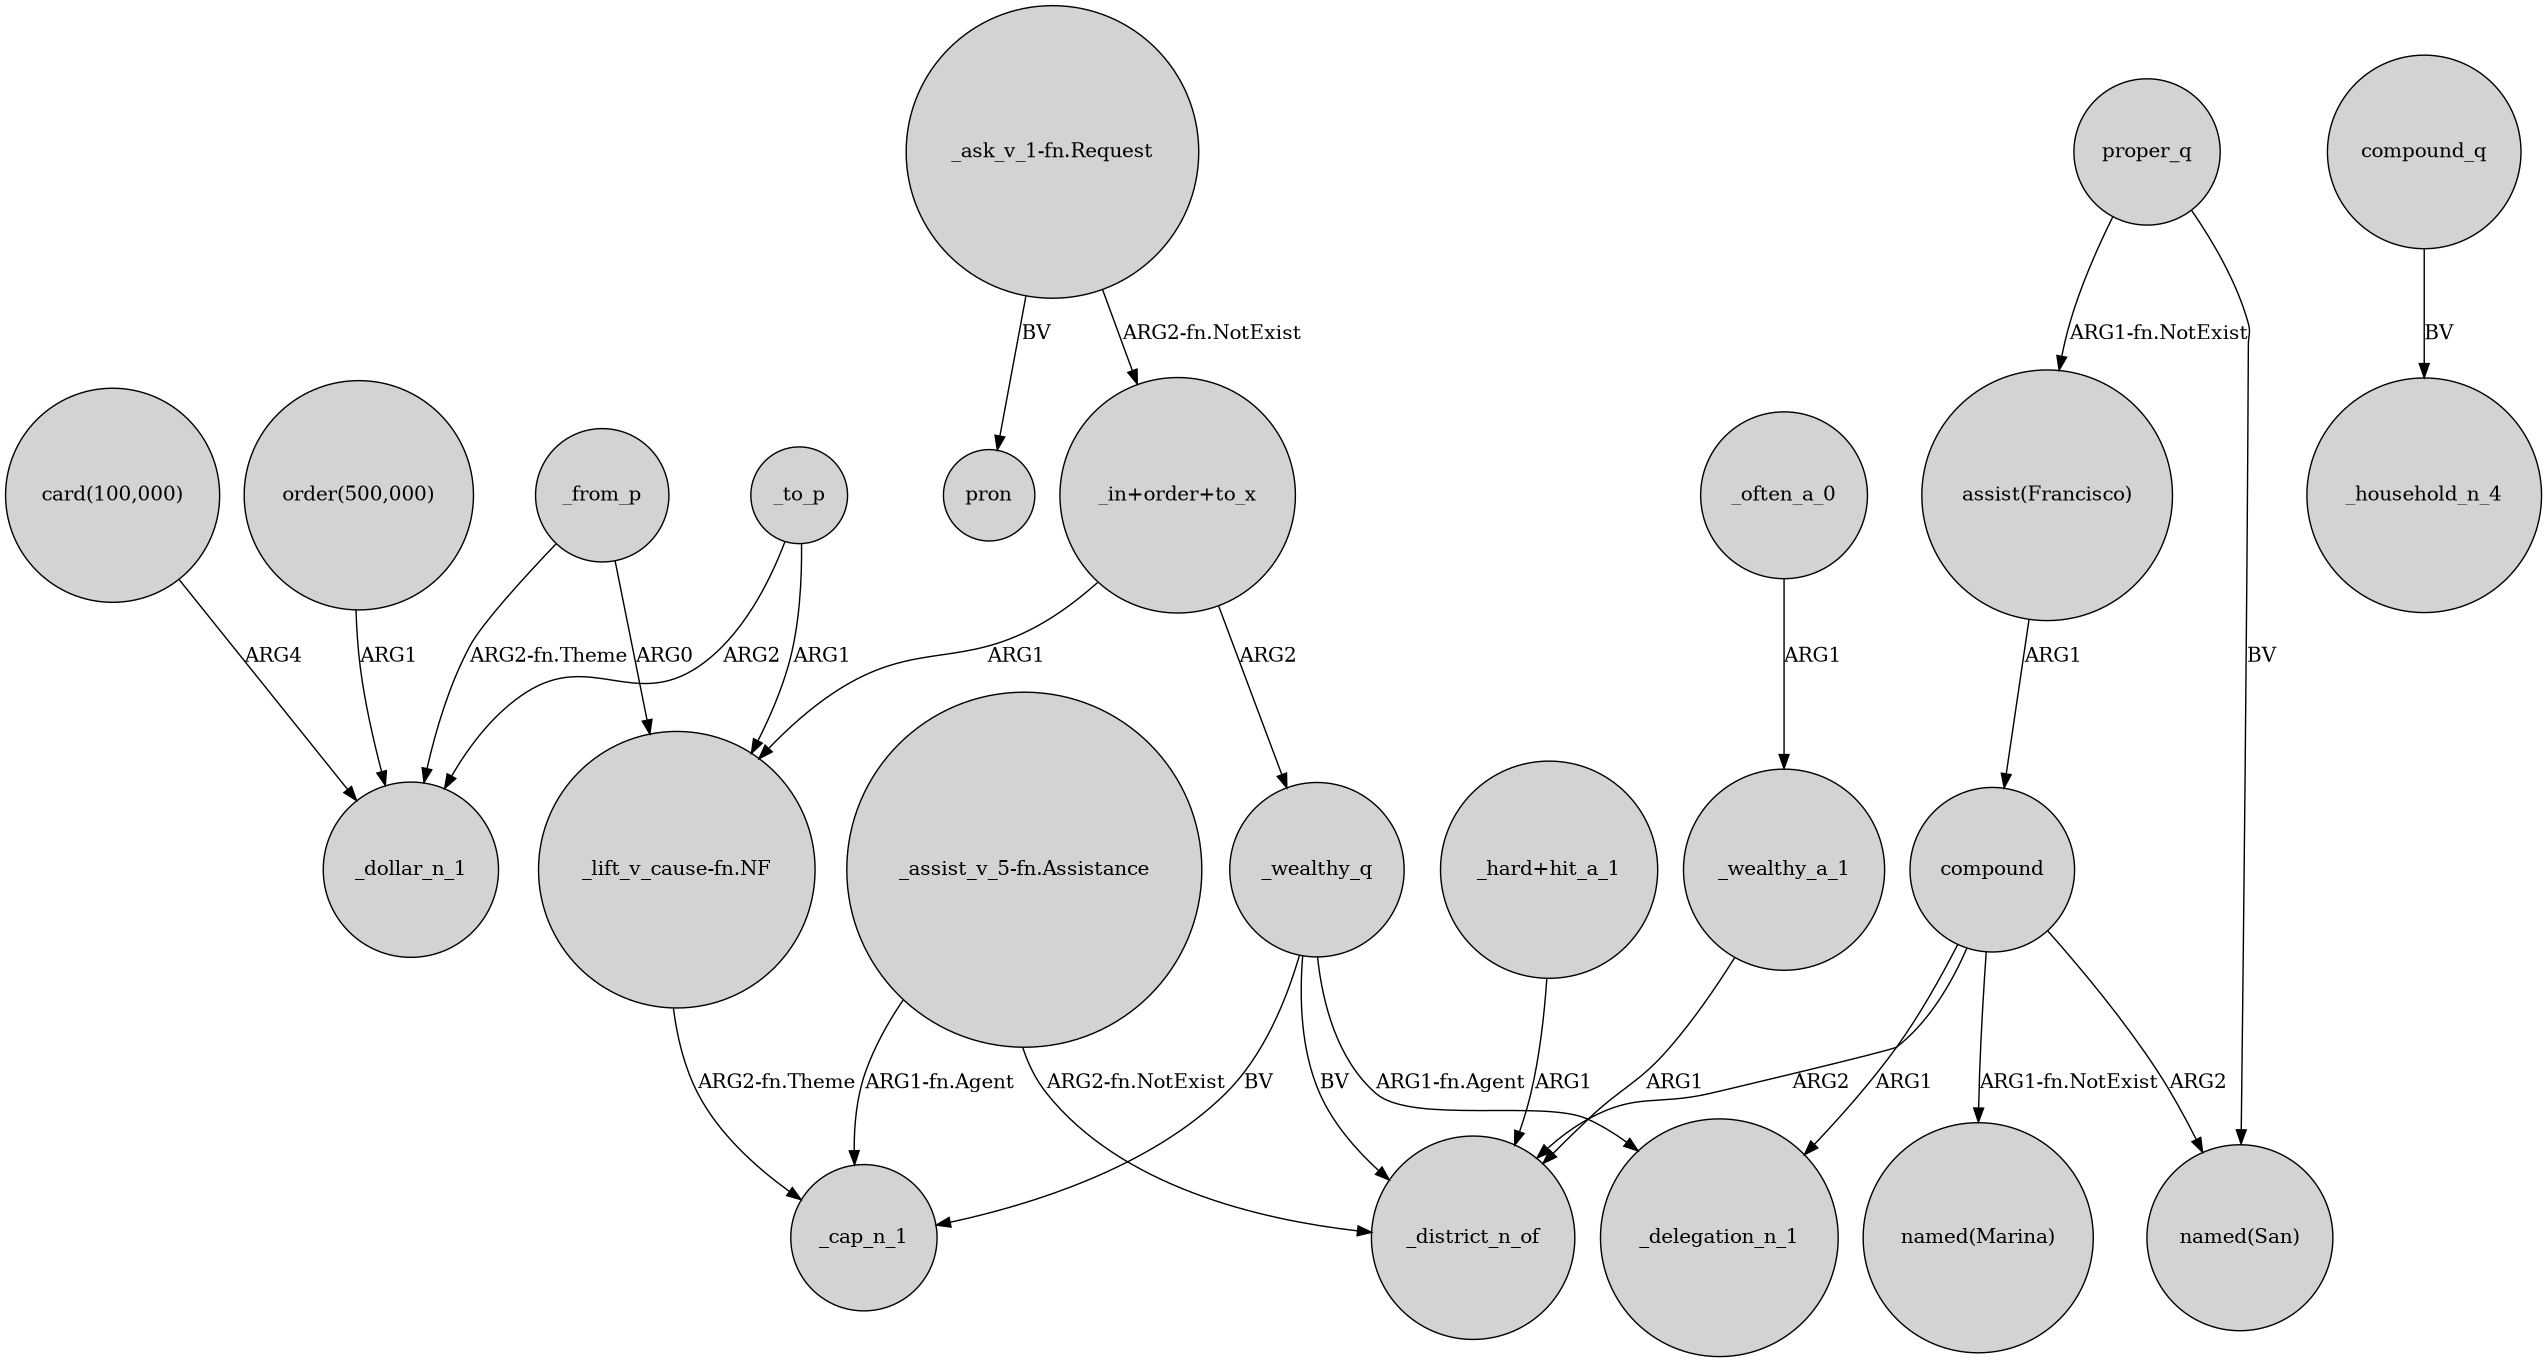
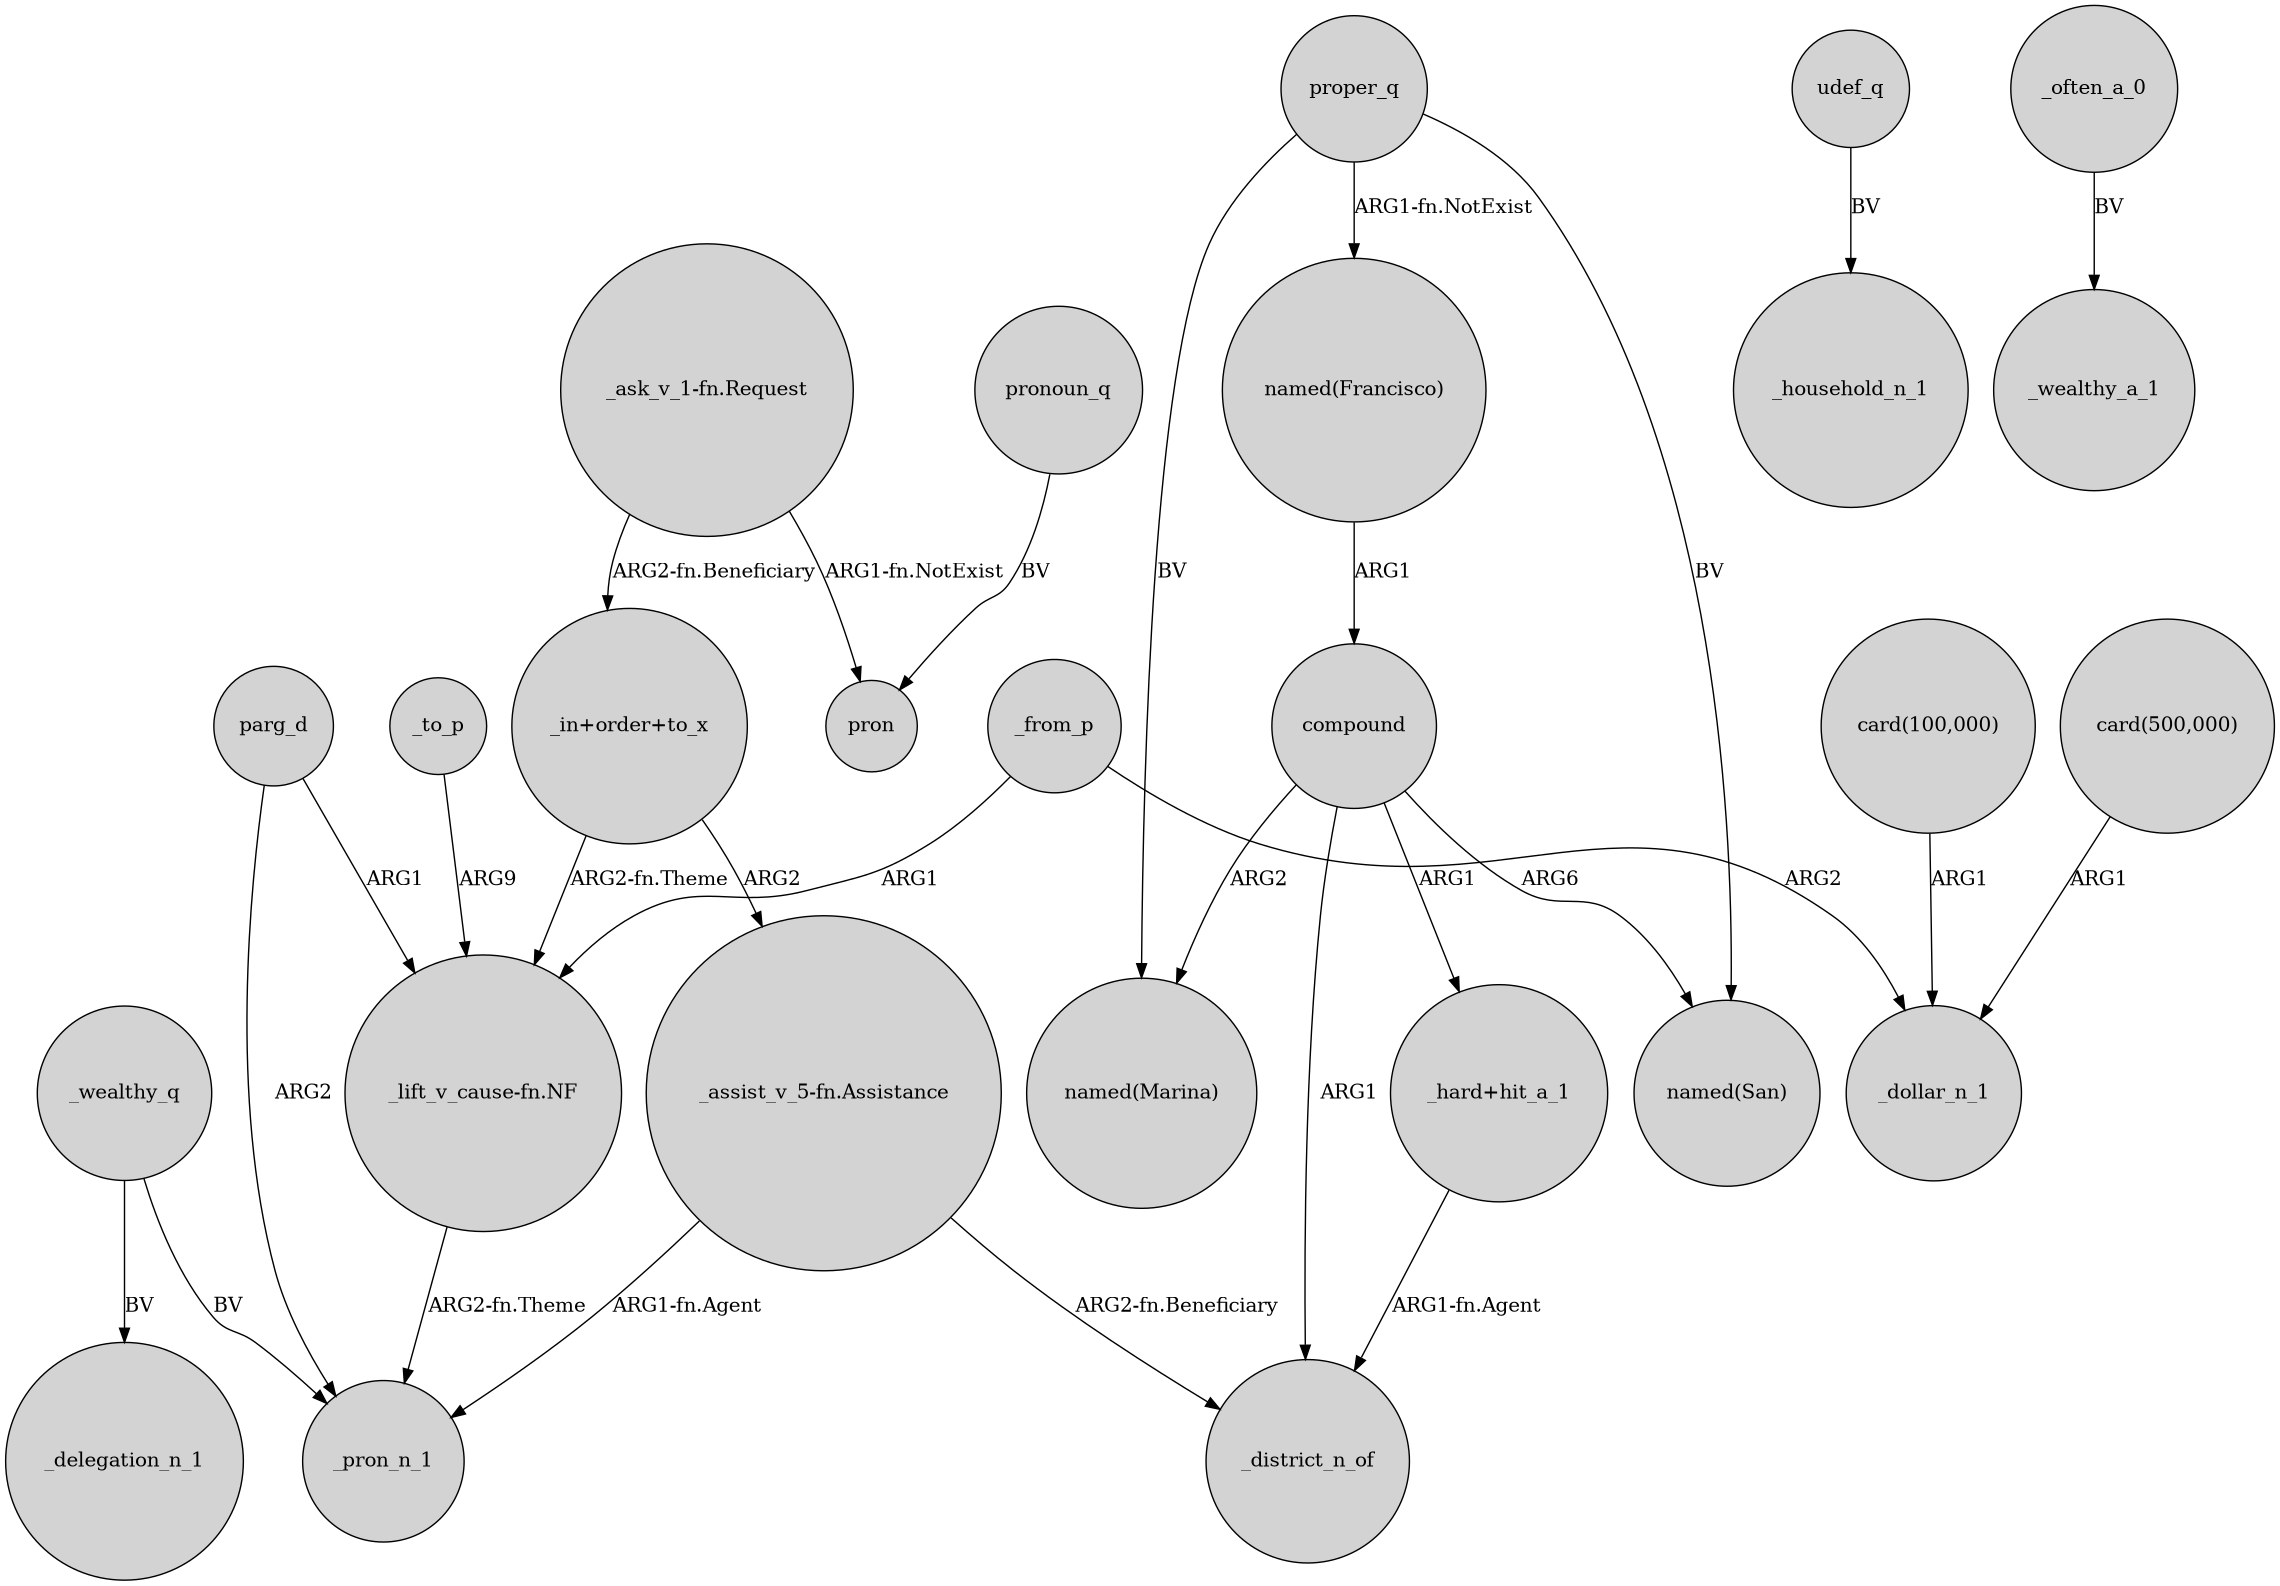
node "compound_q": label "compound_q" -> "udef_q"
edge "_ask_v_1-fn.Request" -> "pron": label "BV" -> "ARG1-fn.NotExist"
edge "_ask_v_1-fn.Request" -> "_in+order+to_x": label "ARG2-fn.NotExist" -> "ARG2-fn.Beneficiary"
node "pronoun_q": added
node "order(500,000)": label "order(500,000)" -> "card(500,000)"
node "assist(Francisco)": label "assist(Francisco)" -> "named(Francisco)"
node "_household_n_4": label "_household_n_4" -> "_household_n_1"
edge "proper_q" -> "named(Marina)": added, label "BV"
edge "card(100,000)" -> "_dollar_n_1": label "ARG4" -> "ARG1"
edge "_from_p" -> "_dollar_n_1": label "ARG2-fn.Theme" -> "ARG2"
edge "_from_p" -> "_lift_v_cause-fn.NF": label "ARG0" -> "ARG1"
edge "_to_p" -> "_lift_v_cause-fn.NF": label "ARG1" -> "ARG9"
edge "_in+order+to_x" -> "_lift_v_cause-fn.NF": label "ARG1" -> "ARG2-fn.Theme"
edge "_often_a_0" -> "_wealthy_a_1": label "ARG1" -> "BV"
edge "_to_p" -> "_dollar_n_1": removed, label "ARG2"
edge "_in+order+to_x" -> "_wealthy_q": now "_in+order+to_x" -> "_assist_v_5-fn.Assistance"
node "parg_d": added
edge "compound" -> "_delegation_n_1": now "compound" -> "_hard+hit_a_1"
edge "_wealthy_a_1" -> "_district_n_of": removed, label "ARG1"
edge "_wealthy_q" -> "_district_n_of": removed, label "BV"
edge "_assist_v_5-fn.Assistance" -> "_district_n_of": label "ARG2-fn.NotExist" -> "ARG2-fn.Beneficiary"
edge "_wealthy_q" -> "_delegation_n_1": label "ARG1-fn.Agent" -> "BV"
edge "_hard+hit_a_1" -> "_district_n_of": label "ARG1" -> "ARG1-fn.Agent"
edge "compound" -> "_district_n_of": label "ARG2" -> "ARG1"
edge "compound" -> "named(Marina)": label "ARG1-fn.NotExist" -> "ARG2"
edge "compound" -> "named(San)": label "ARG2" -> "ARG6"
node "_cap_n_1": label "_cap_n_1" -> "_pron_n_1"
